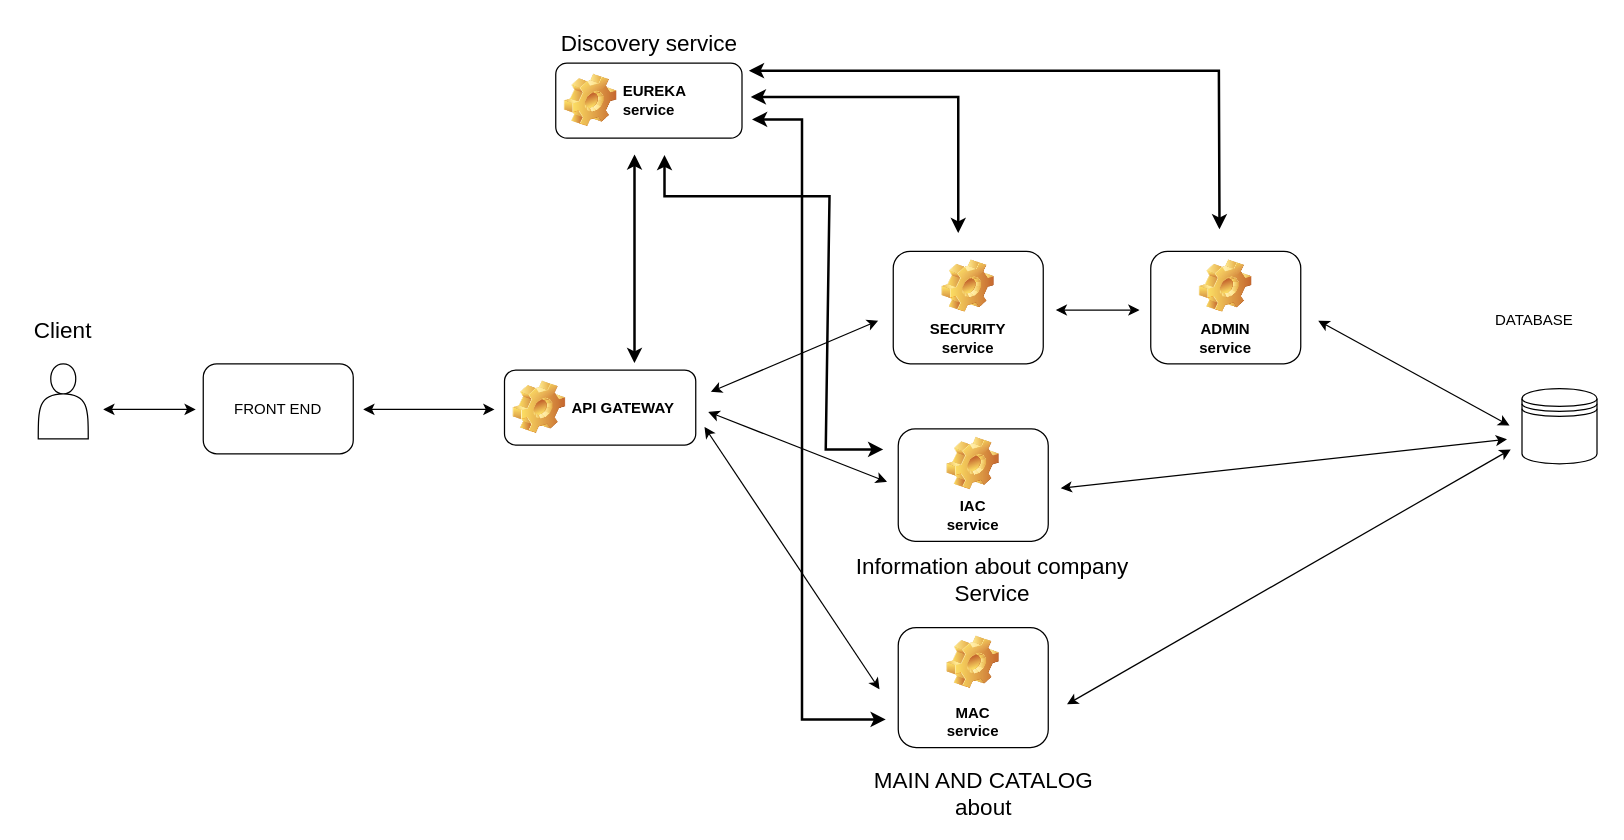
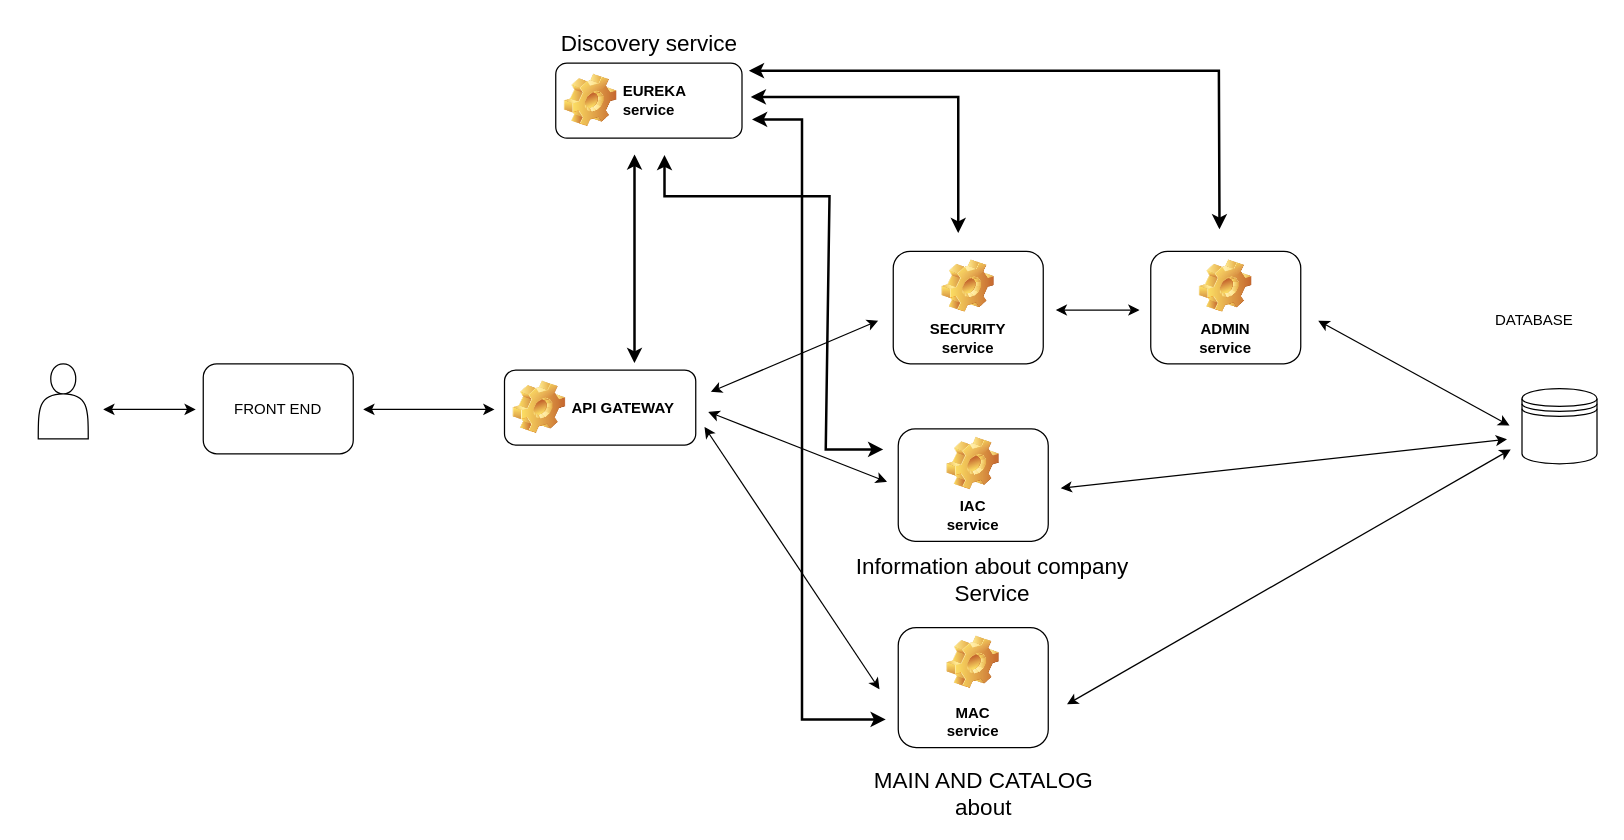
node "Client": removed
